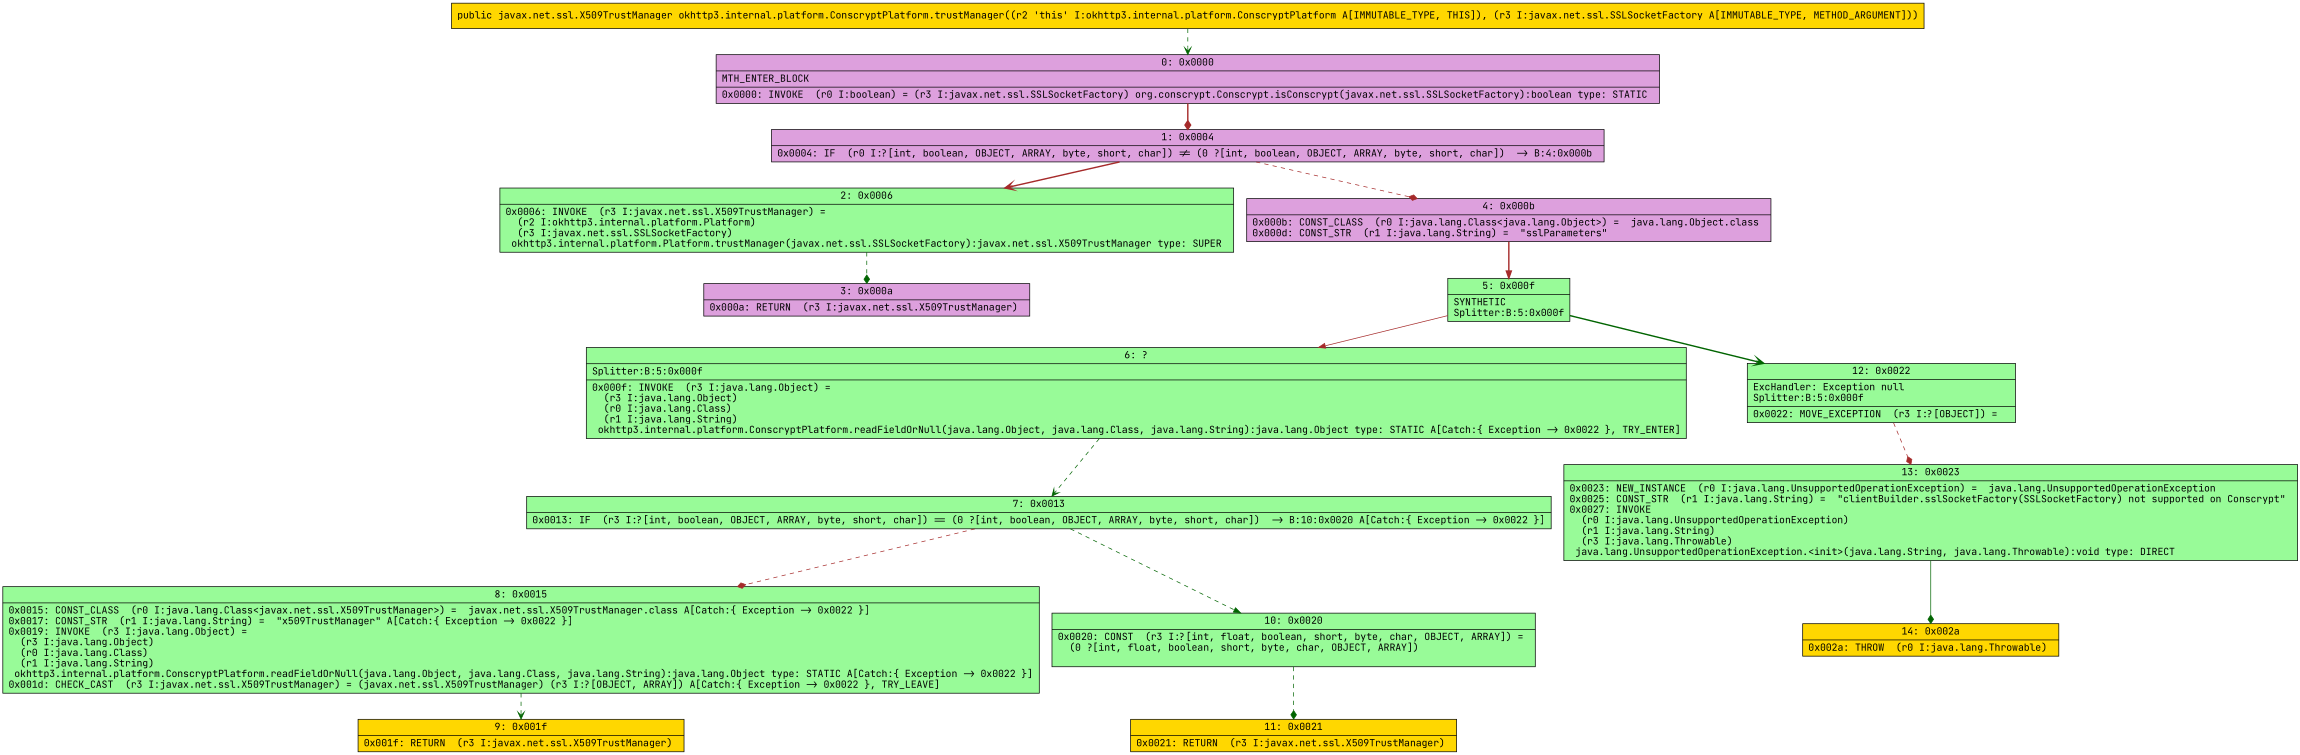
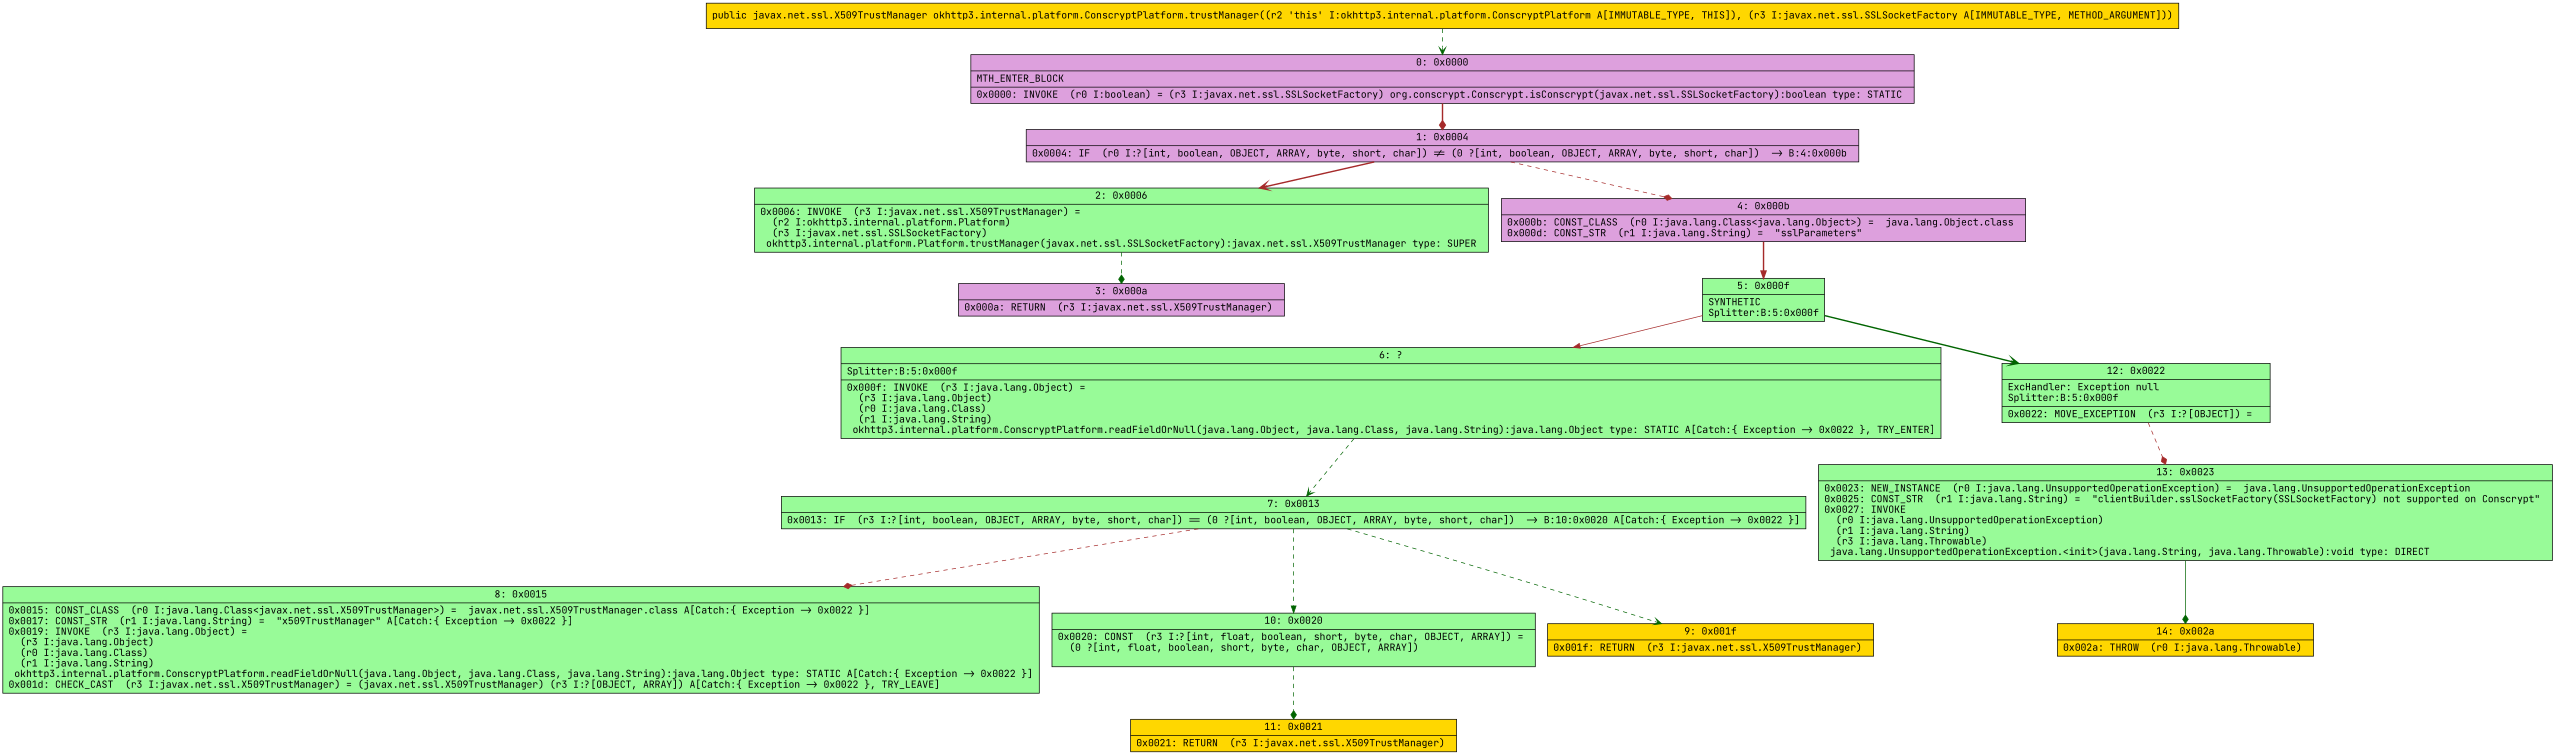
edge "8: 0x0015" -> "9: 0x001f": now "7: 0x0013" -> "9: 0x001f"
